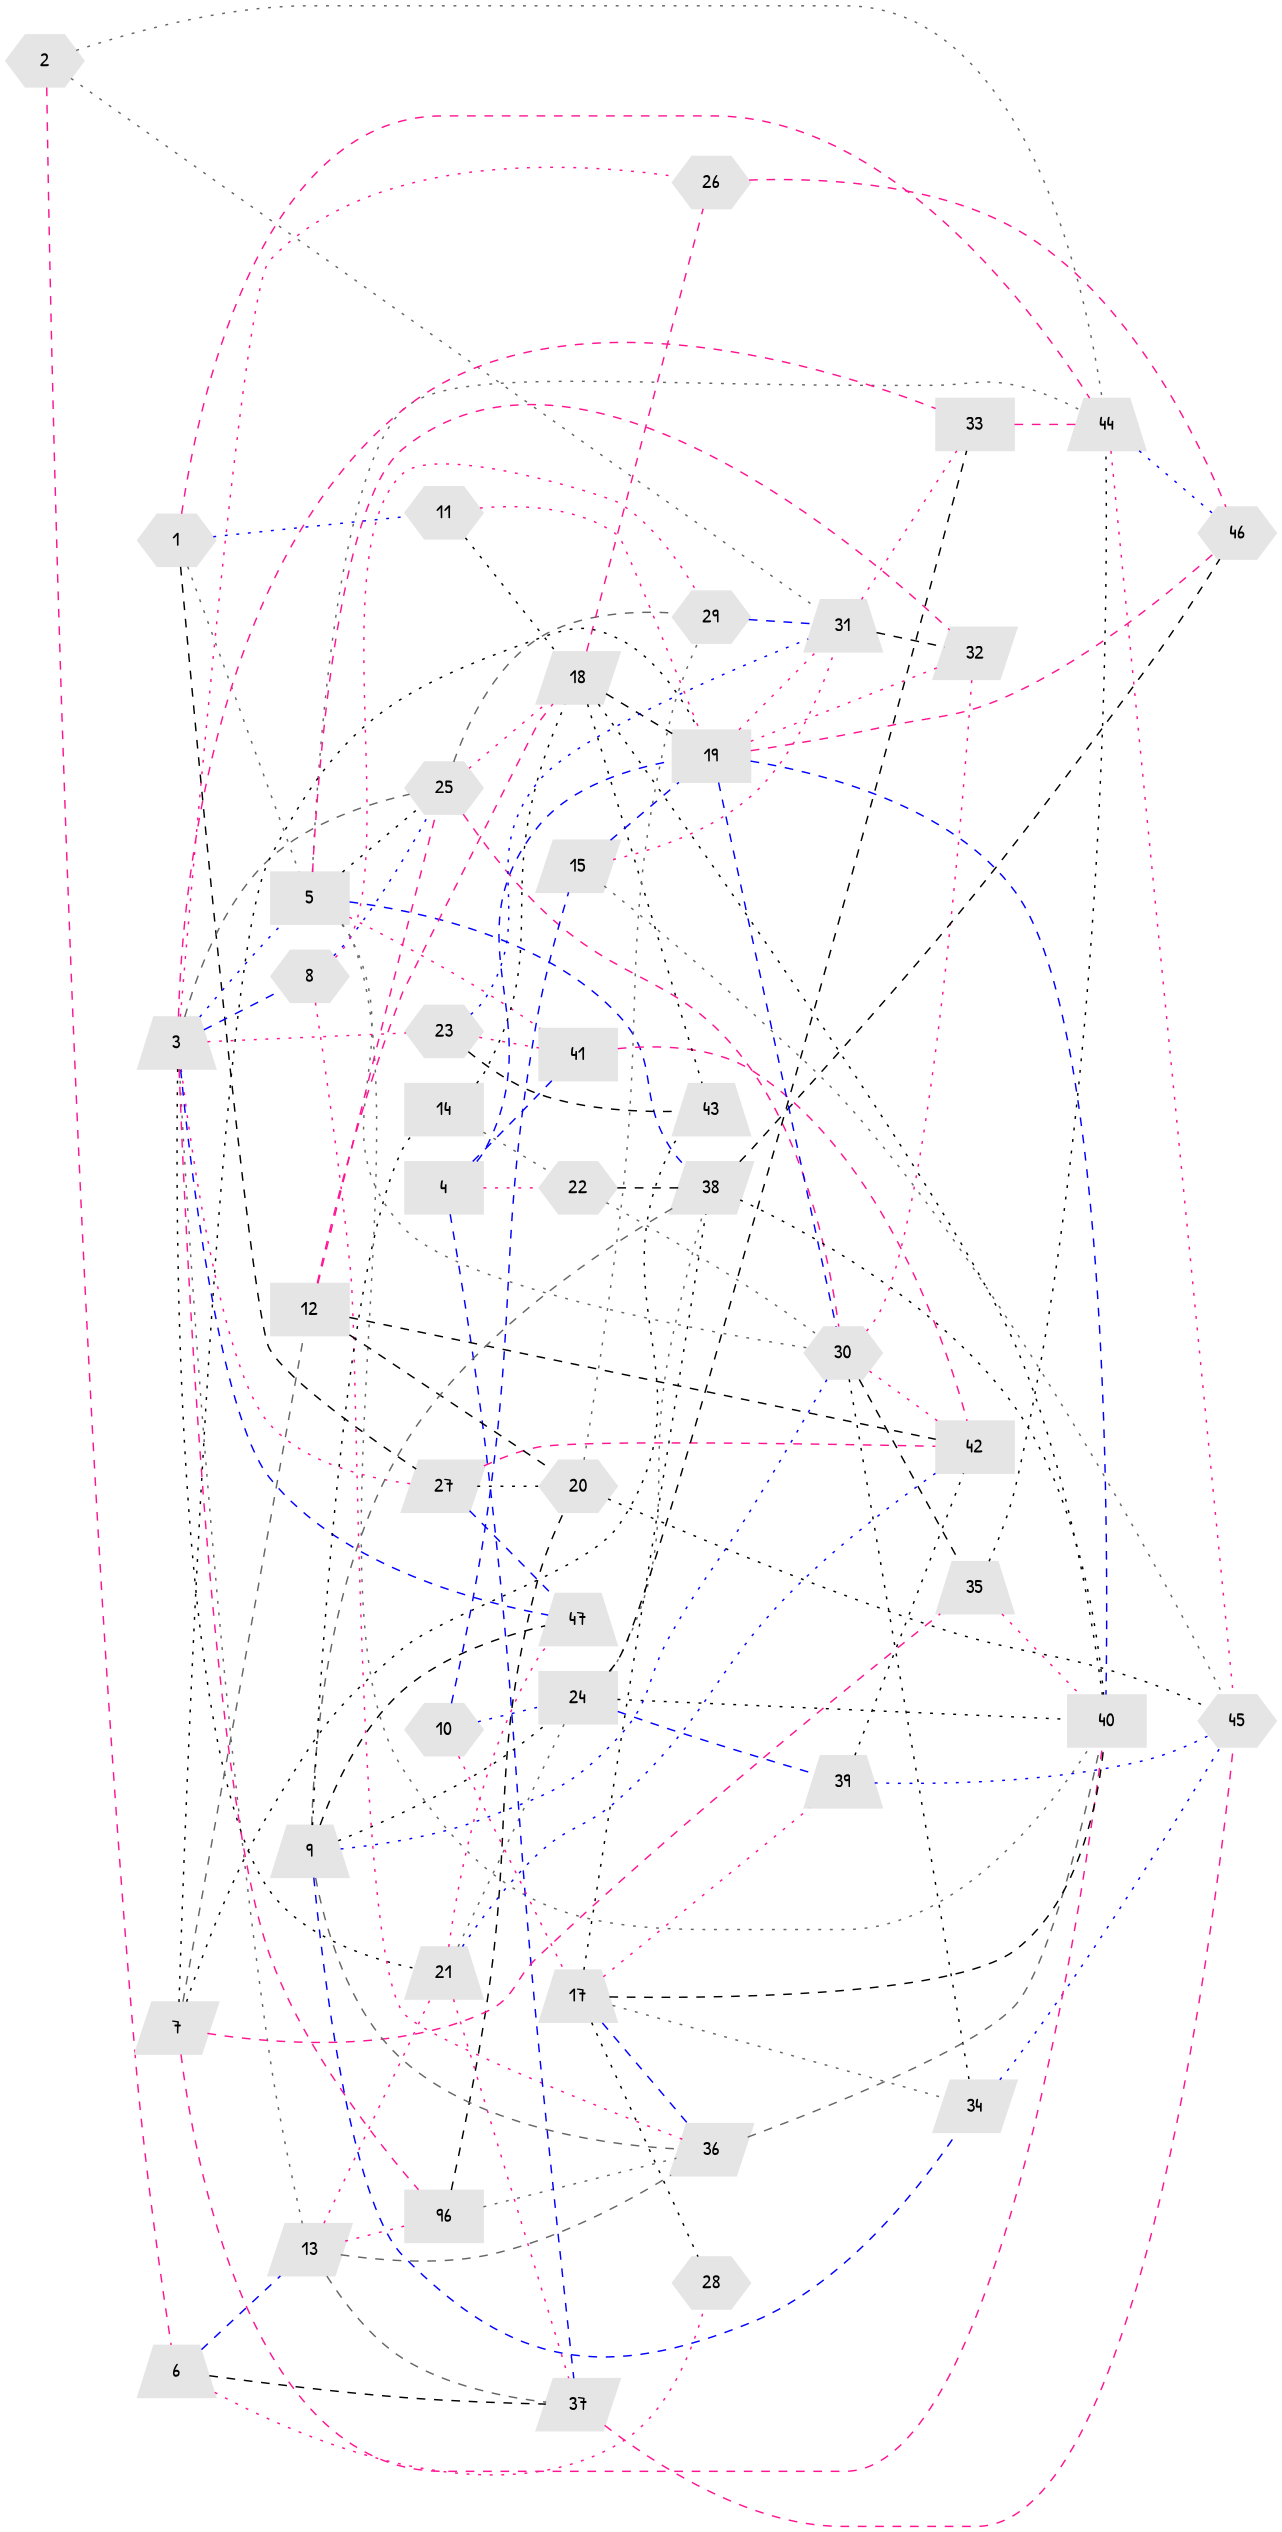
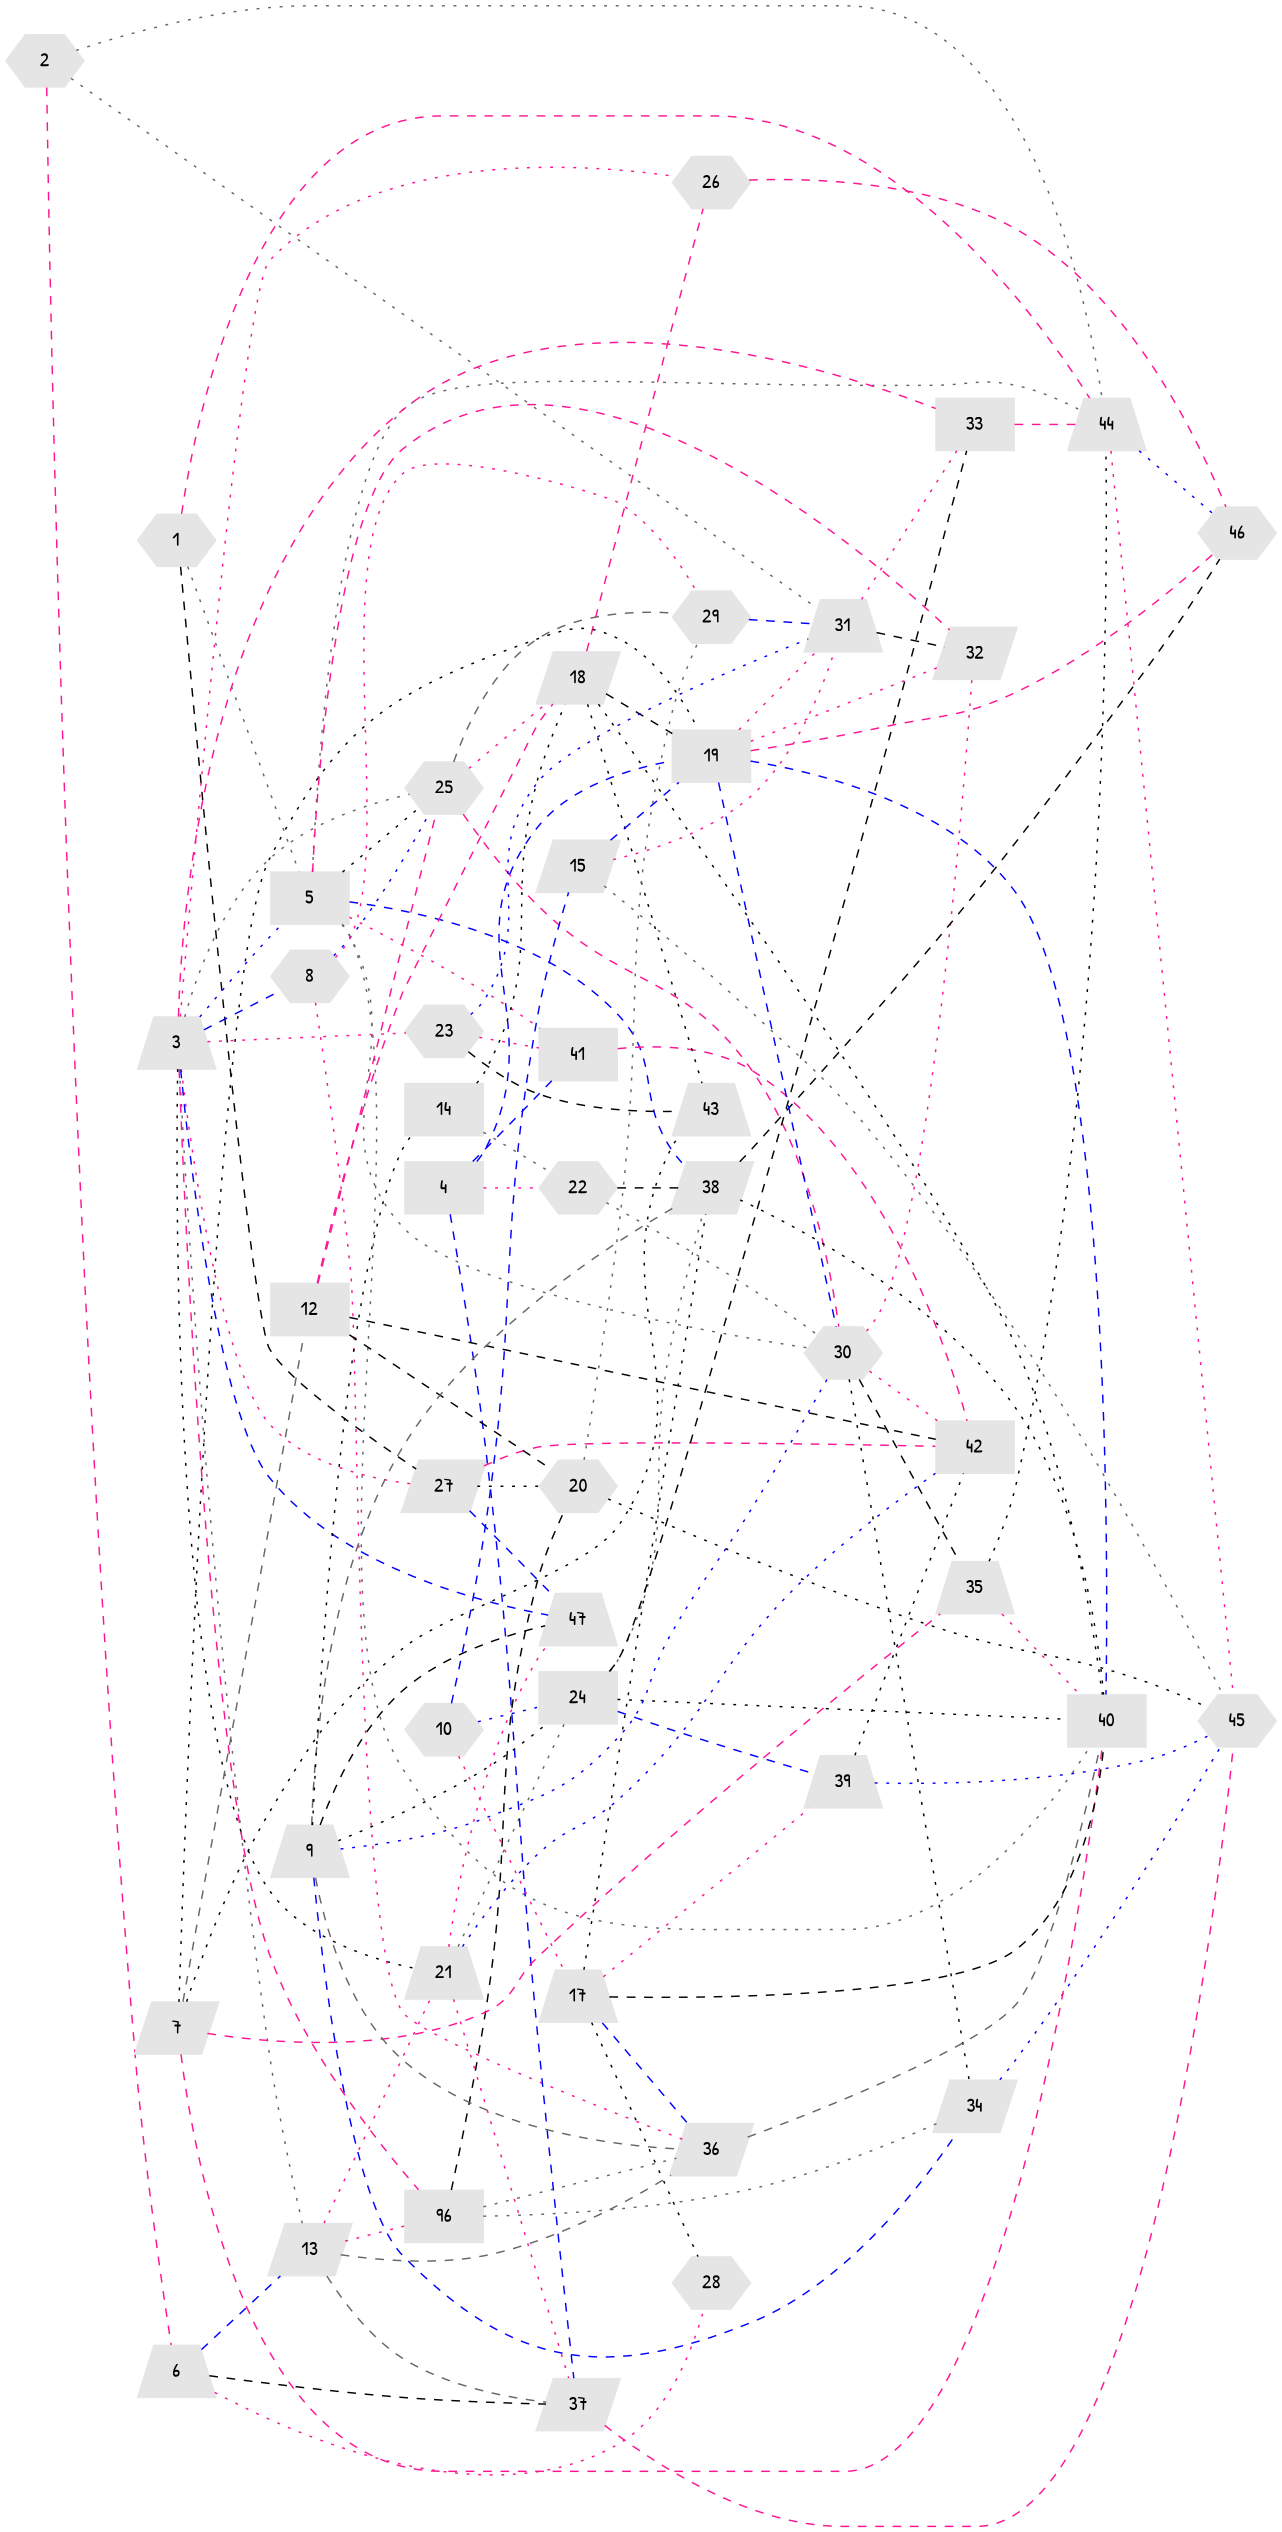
node "11": removed
edge "25" -- "3": style dashed -> dotted
edge "17" -- "34": now "96" -- "34"
